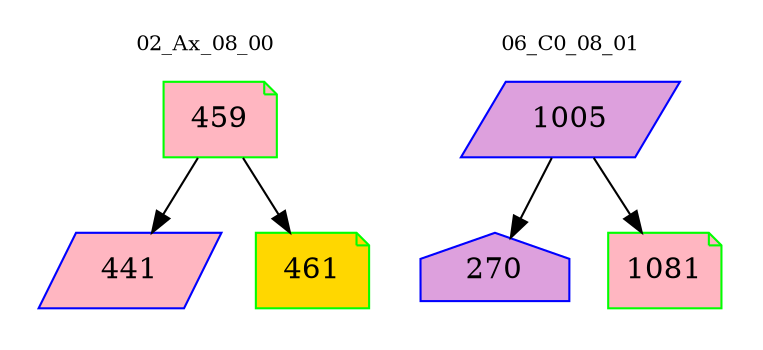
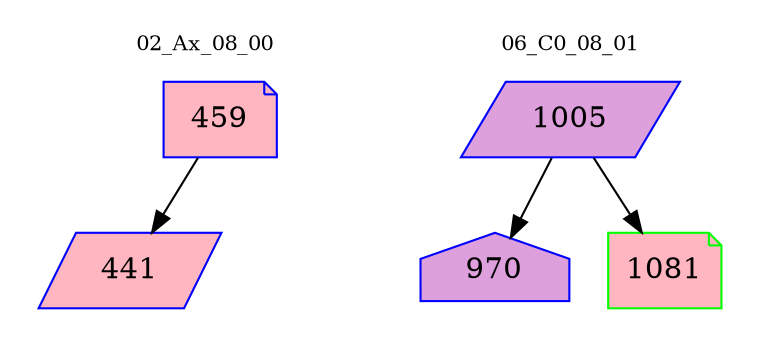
node "459": color green -> blue
node "461": removed
node "270": label "270" -> "970"
